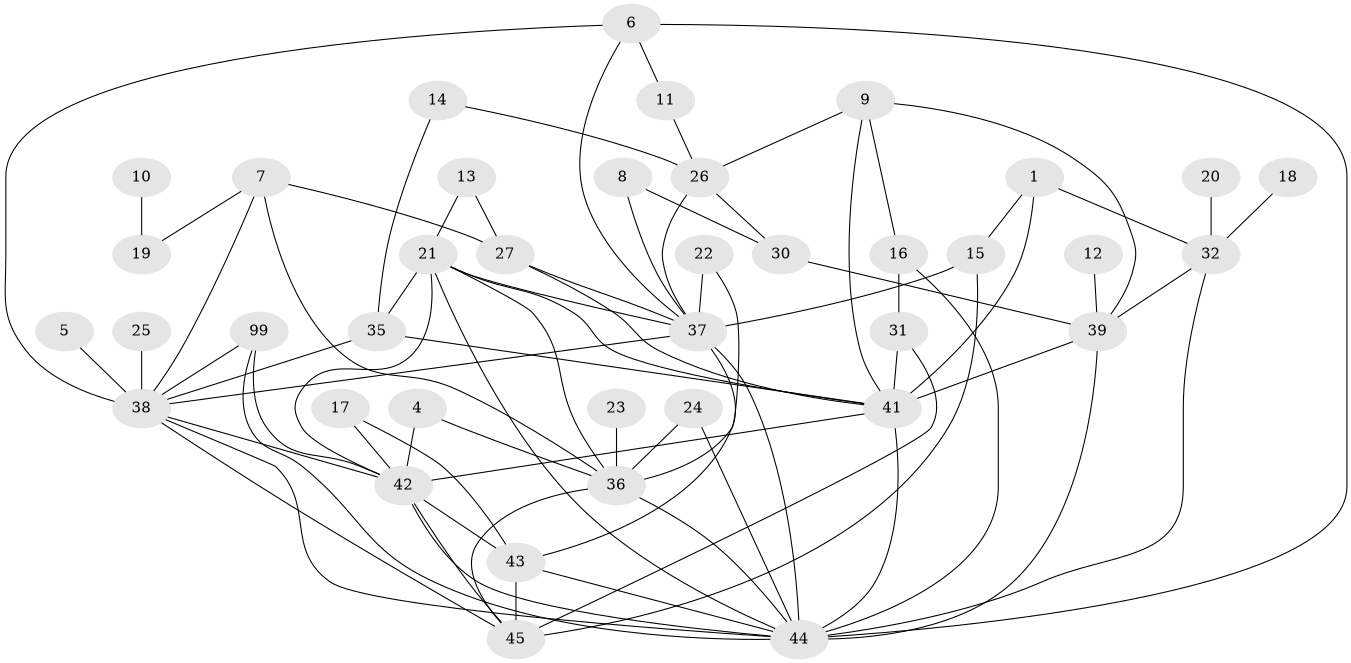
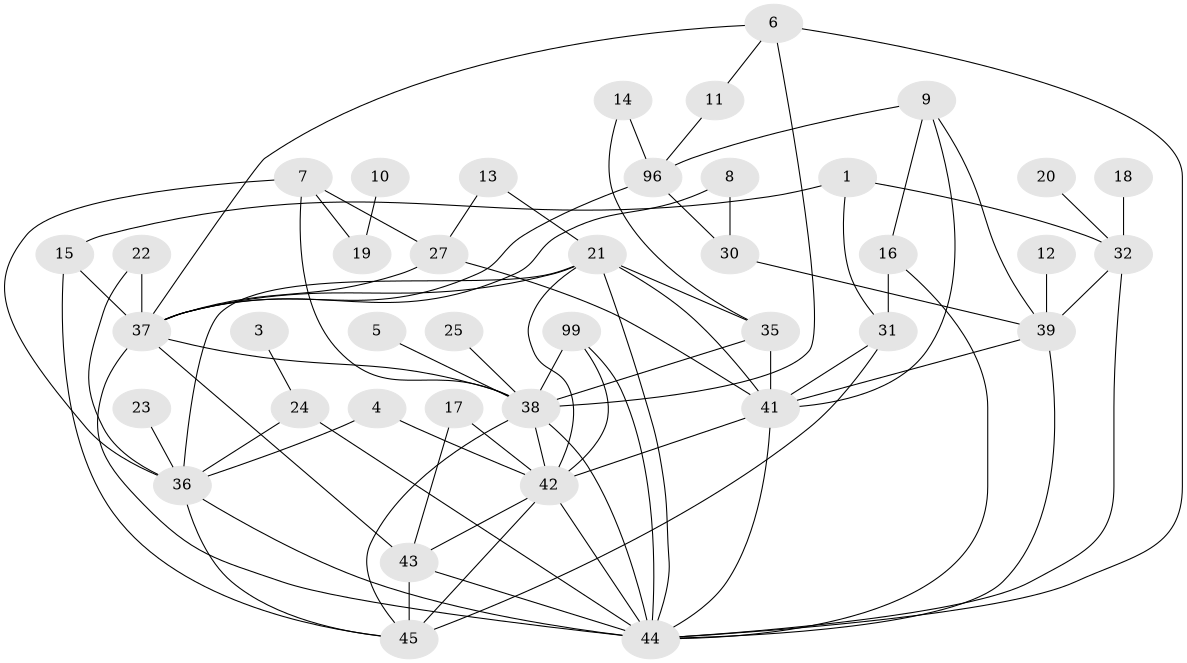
node "26": label "26" -> "96"
edge "1" -- "41": now "1" -- "31"
node "3": added
